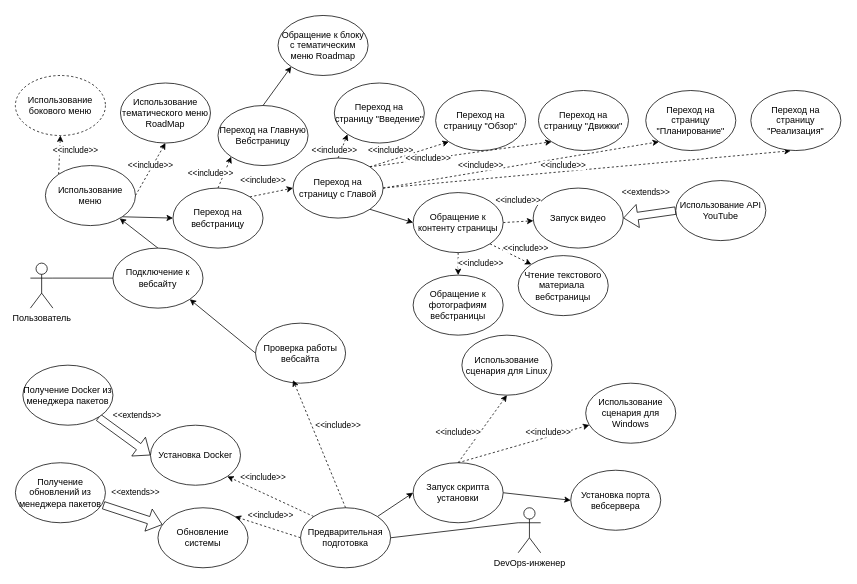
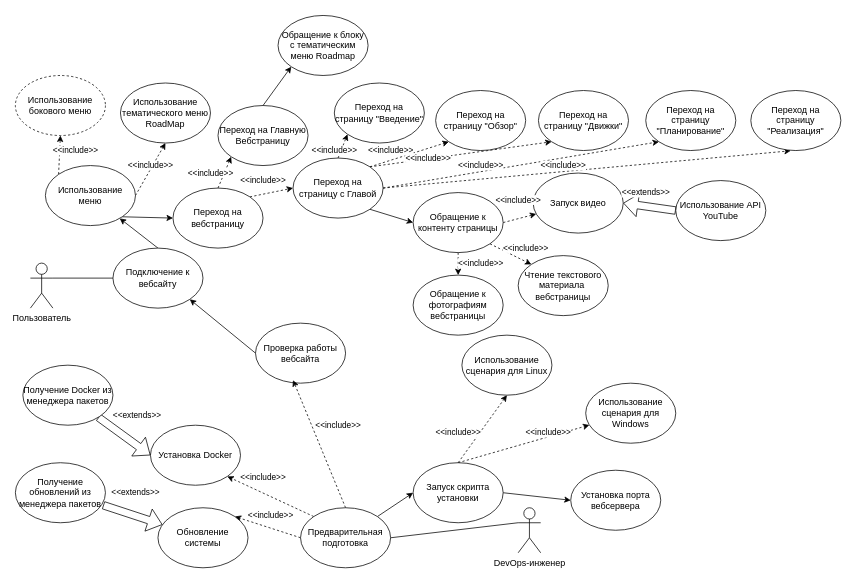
node "Запуск видео": moved (578, 218) -> (578, 203)
